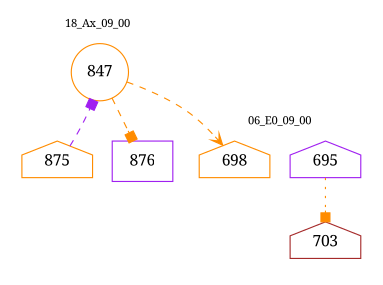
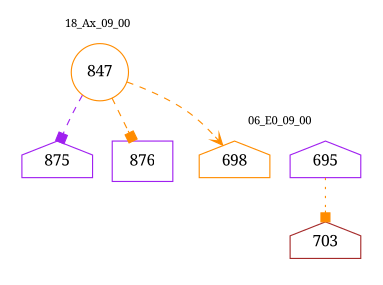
edge "875" -> "847": reversed
node "875": color darkorange -> purple
